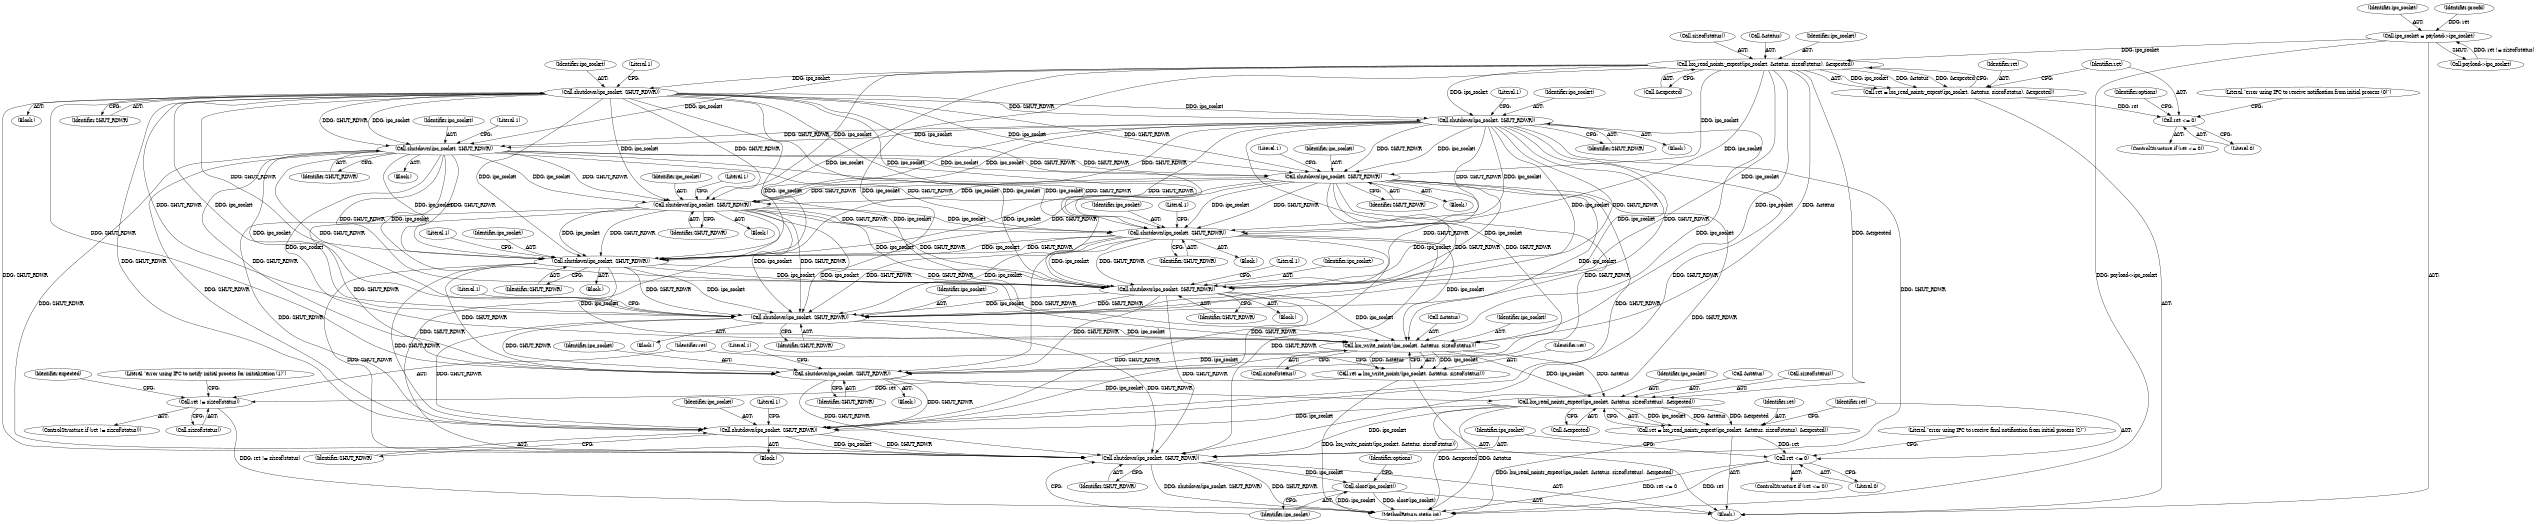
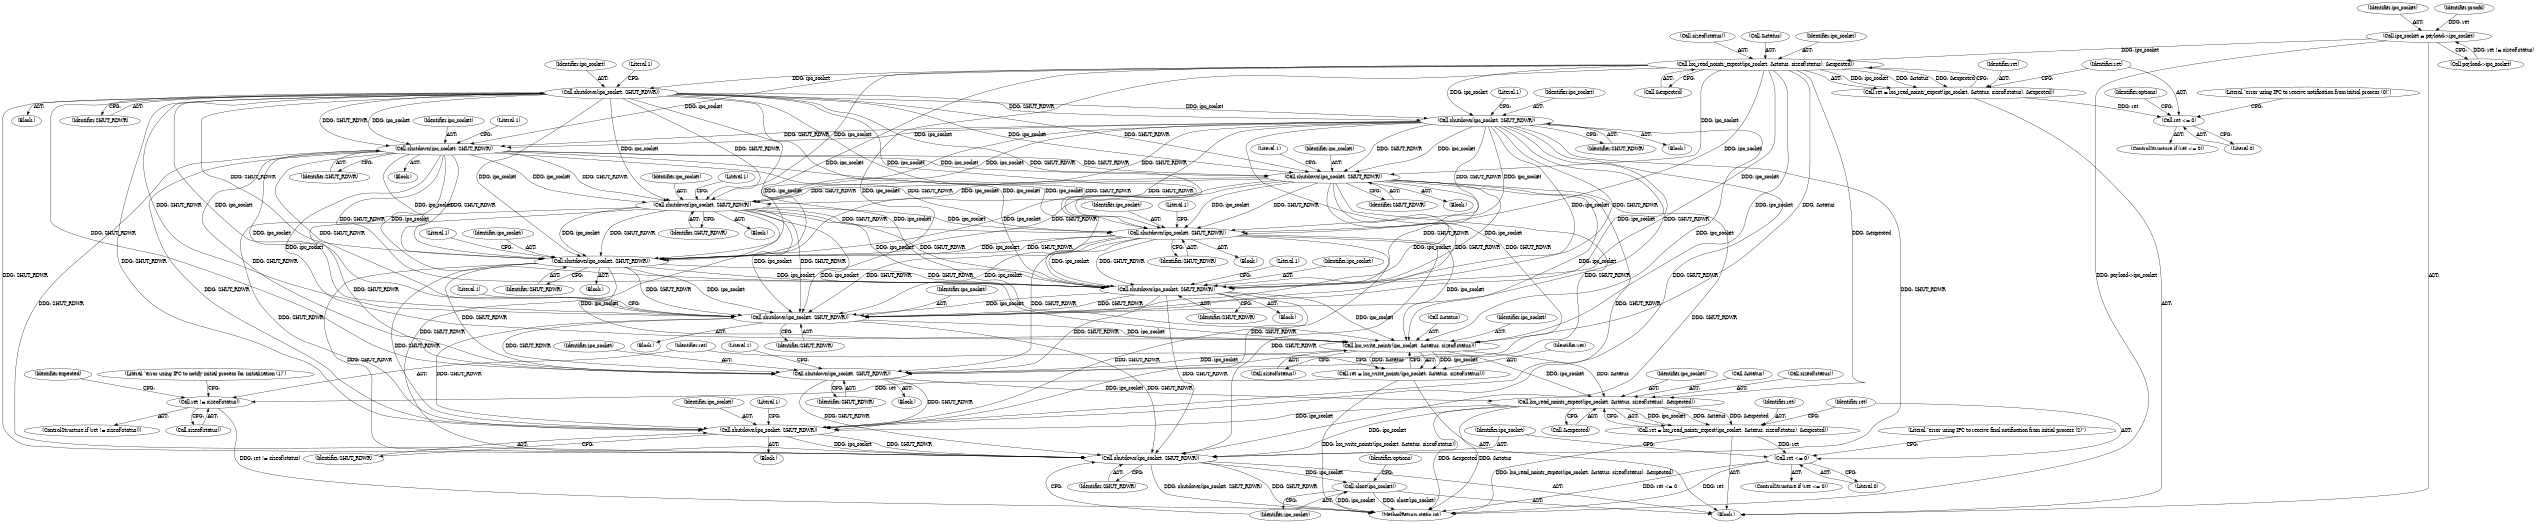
edge "(Call,ipc_socket = payload->ipc_socket)" -> "(Call,payload->ipc_socket)": label "SHUT: " -> "CFG: "
